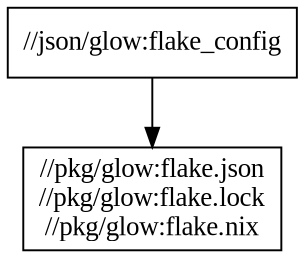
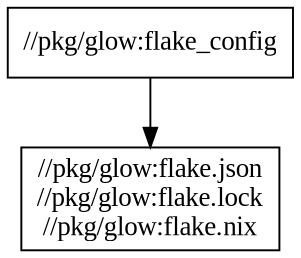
node "//json/glow:flake_config": label "//json/glow:flake_config" -> "//pkg/glow:flake_config"
